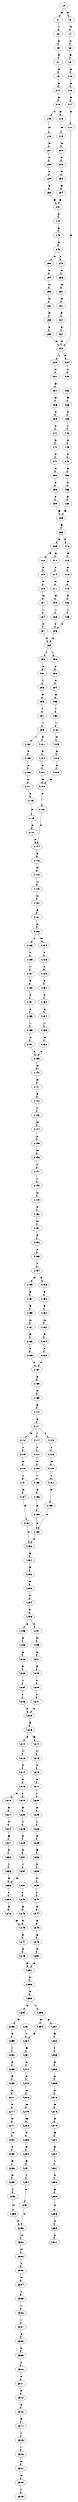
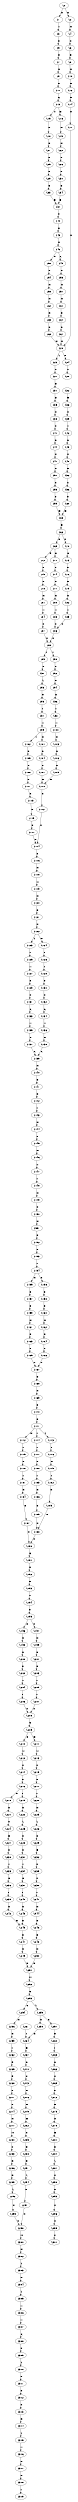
node "S151": label "S151" -> "S551"
edge "S234" -> "S236": now "S234" -> "S237"
